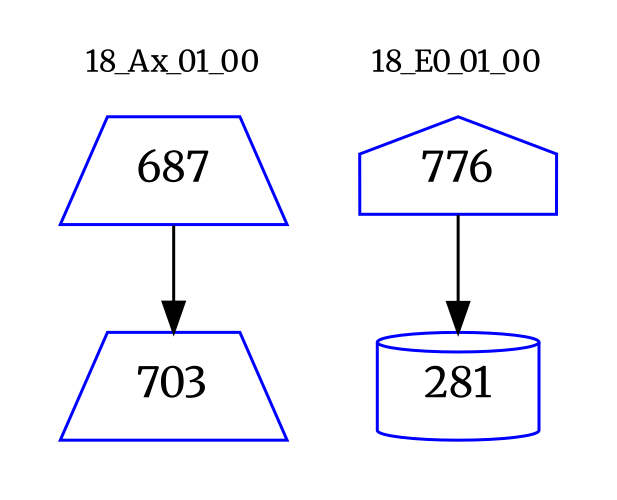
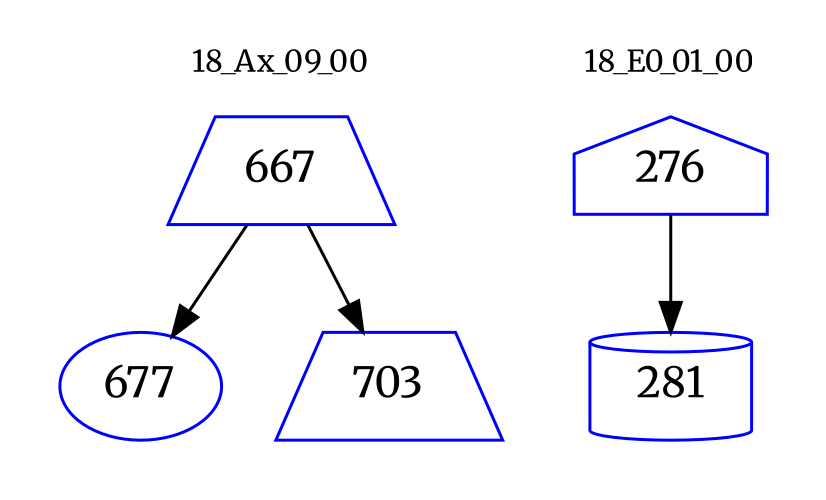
cluster "18_Ax_01_00": label "18_Ax_01_00" -> "18_Ax_09_00"
node "687": label "687" -> "667"
node "776": label "776" -> "276"
node "677": added
